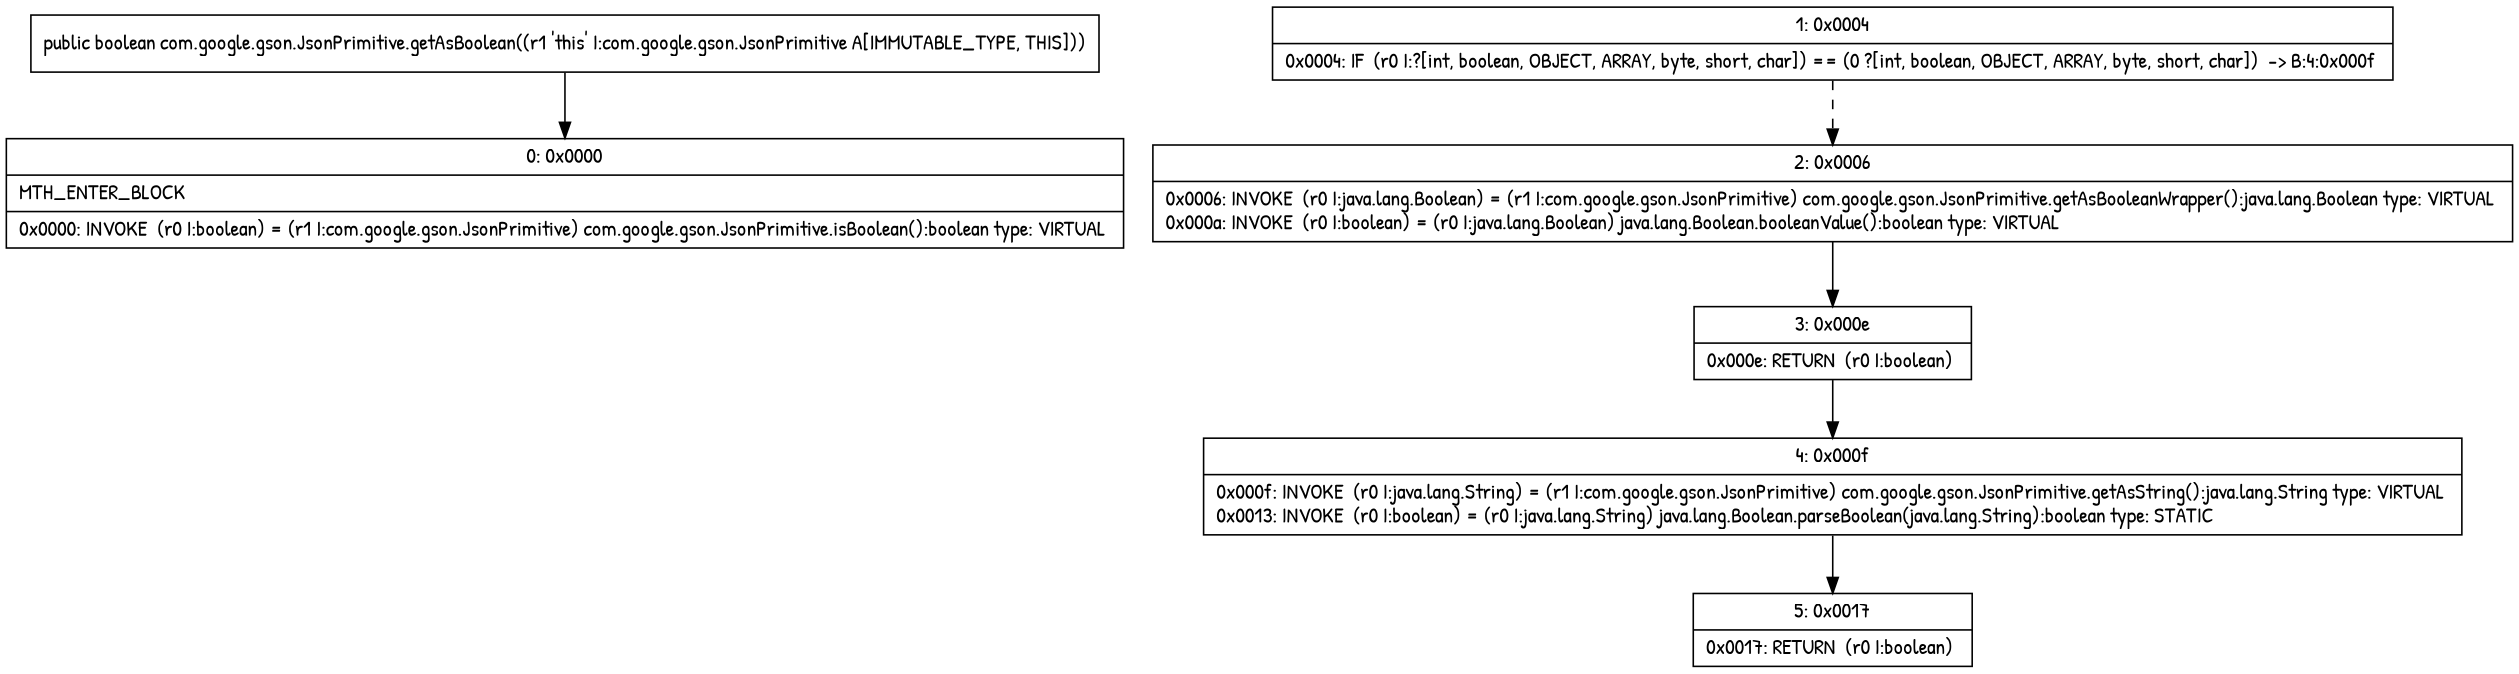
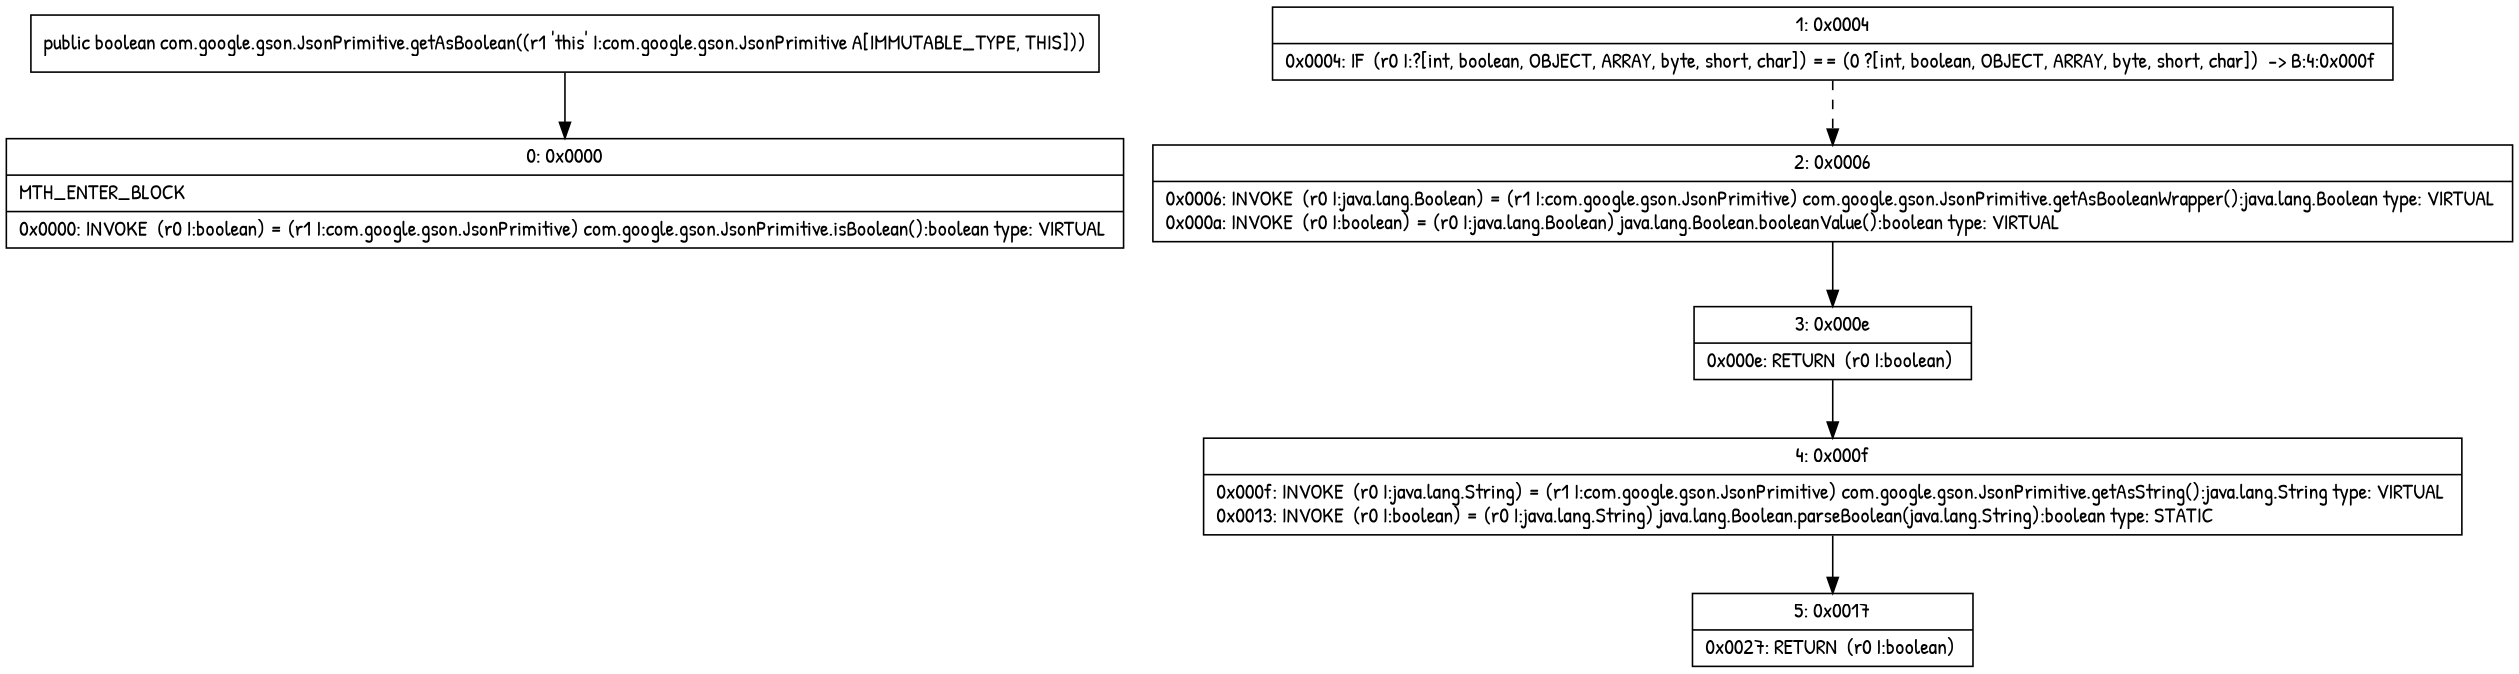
node "5: 0x0017": text "0x0017: RETURN  (r0 I:boolean)" -> "0x0027: RETURN  (r0 I:boolean)"
